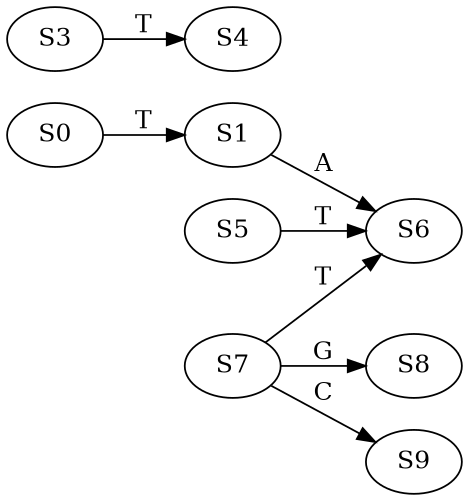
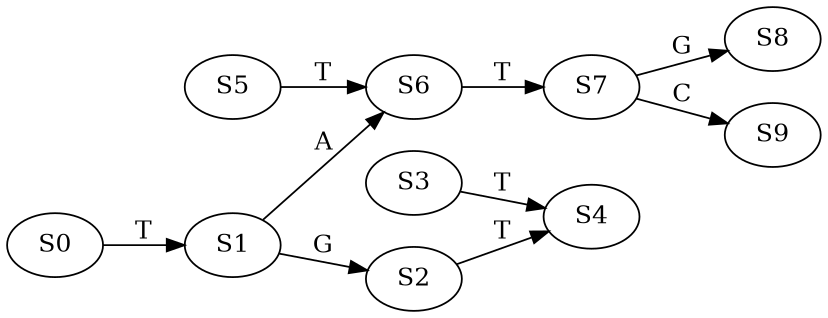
node "S2": added
edge "S7" -> "S6": reversed
